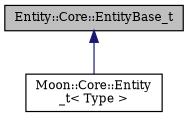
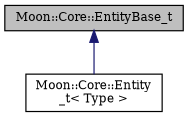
node "Entity::Core::EntityBase_t": label "Entity::Core::EntityBase_t" -> "Moon::Core::EntityBase_t"
